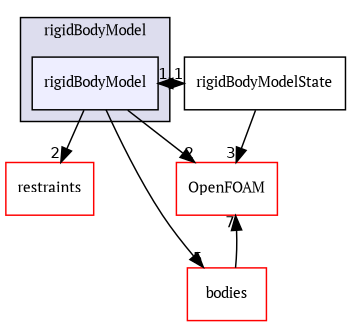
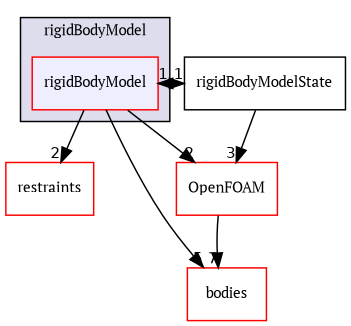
node "rigidBodyModel": color black -> red
edge "bodies" -> "OpenFOAM": reversed
